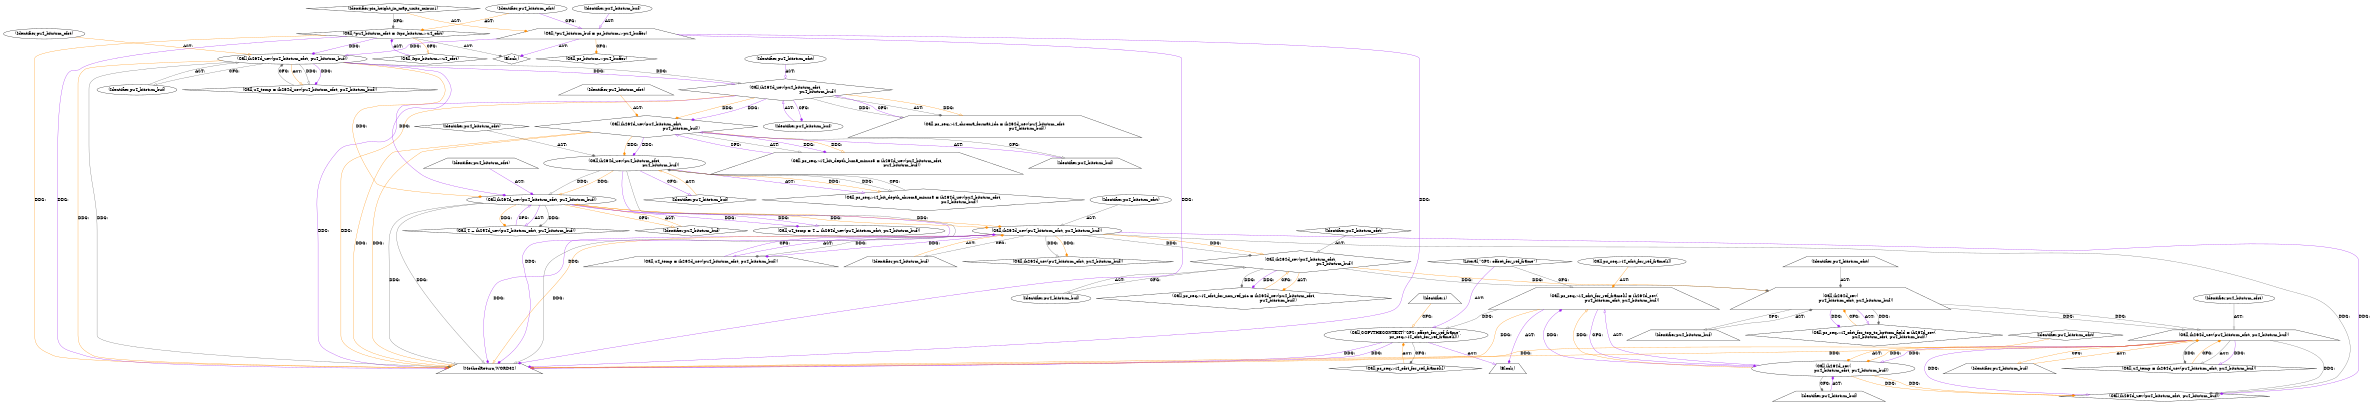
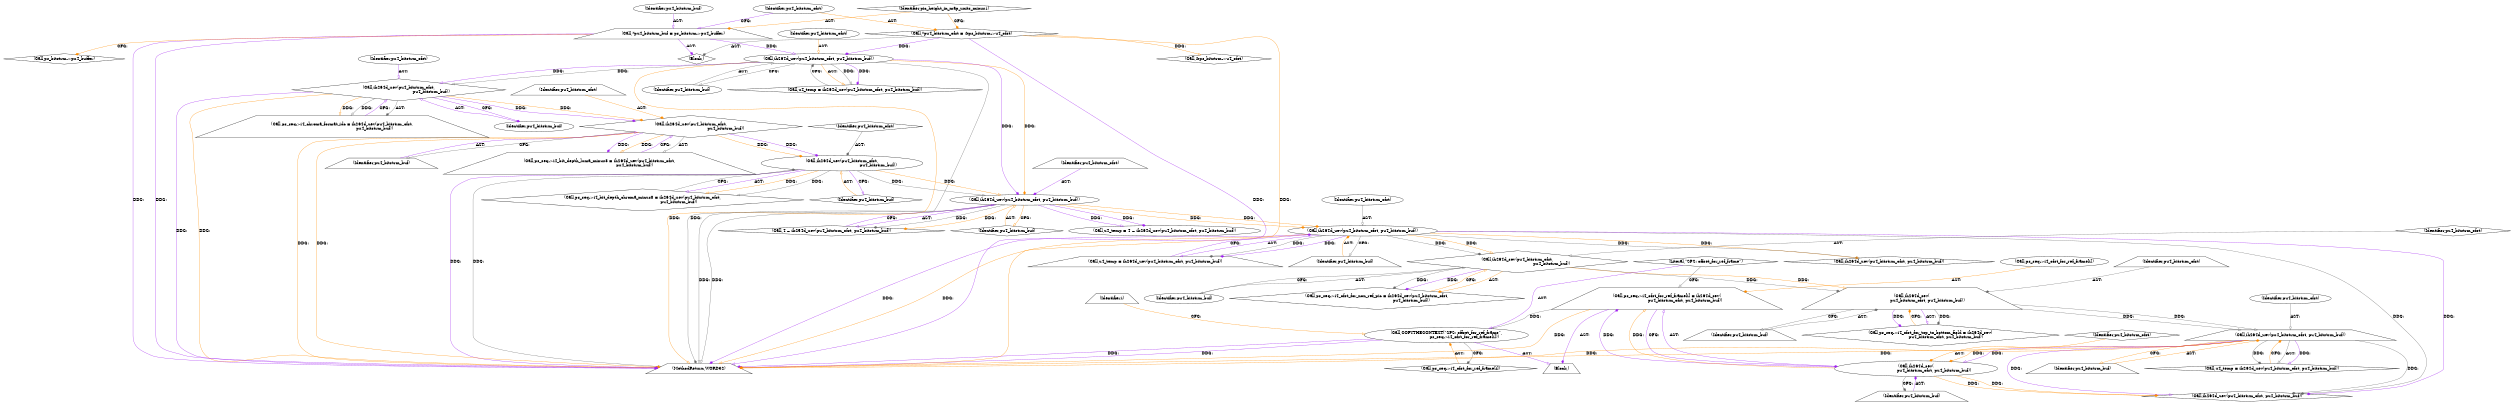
edge "(Identifier,pic_height_in_map_units_minus1)" -> "(Call,*pu4_bitstrm_ofst = &ps_bitstrm->u4_ofst)": color gray40 -> darkorange
edge "(Call,*pu4_bitstrm_ofst = &ps_bitstrm->u4_ofst)" -> "(Call,&ps_bitstrm->u4_ofst)": label "CFG: " -> "DDG: "
edge "(Call,&ps_bitstrm->u4_ofst)" -> "(Call,*pu4_bitstrm_ofst = &ps_bitstrm->u4_ofst)": removed, label "AST:"
